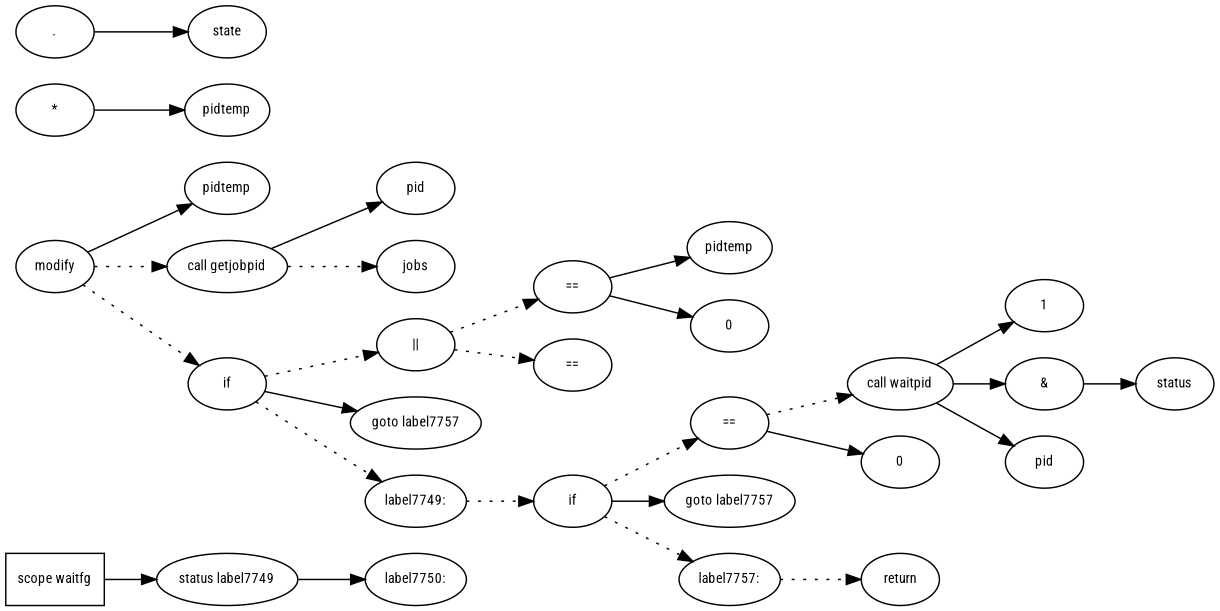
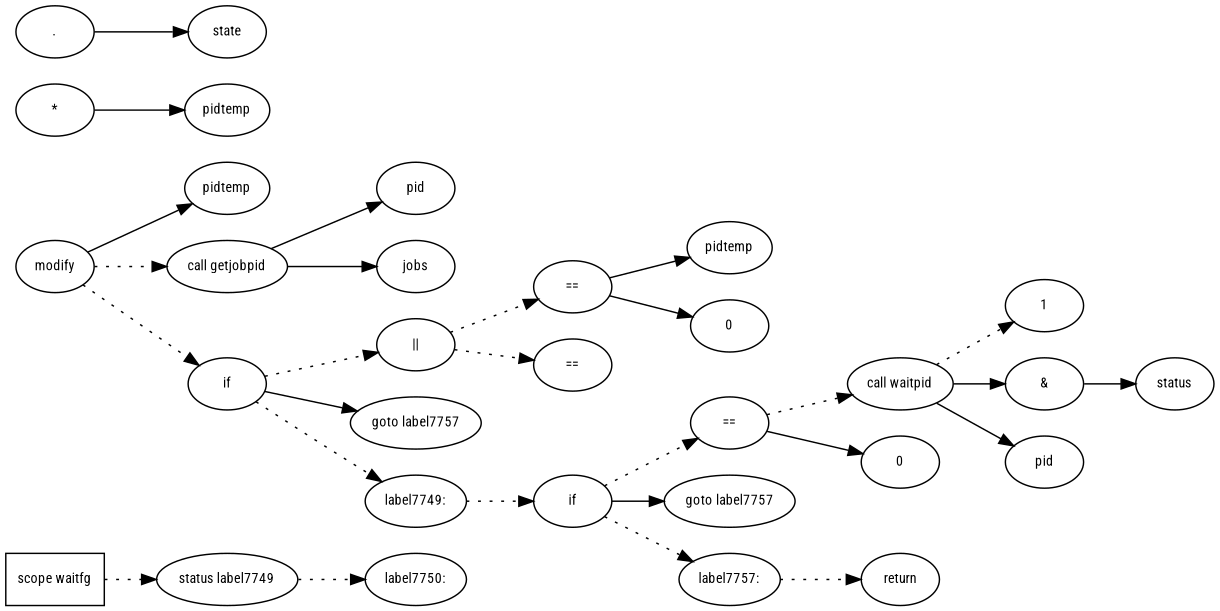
edge "call getjobpid" -> "jobs": style dotted -> solid
edge "call waitpid" -> "1": style solid -> dotted
edge "scope waitfg" -> "status label7749": style solid -> dotted
edge "status label7749" -> "label7750:": style solid -> dotted
